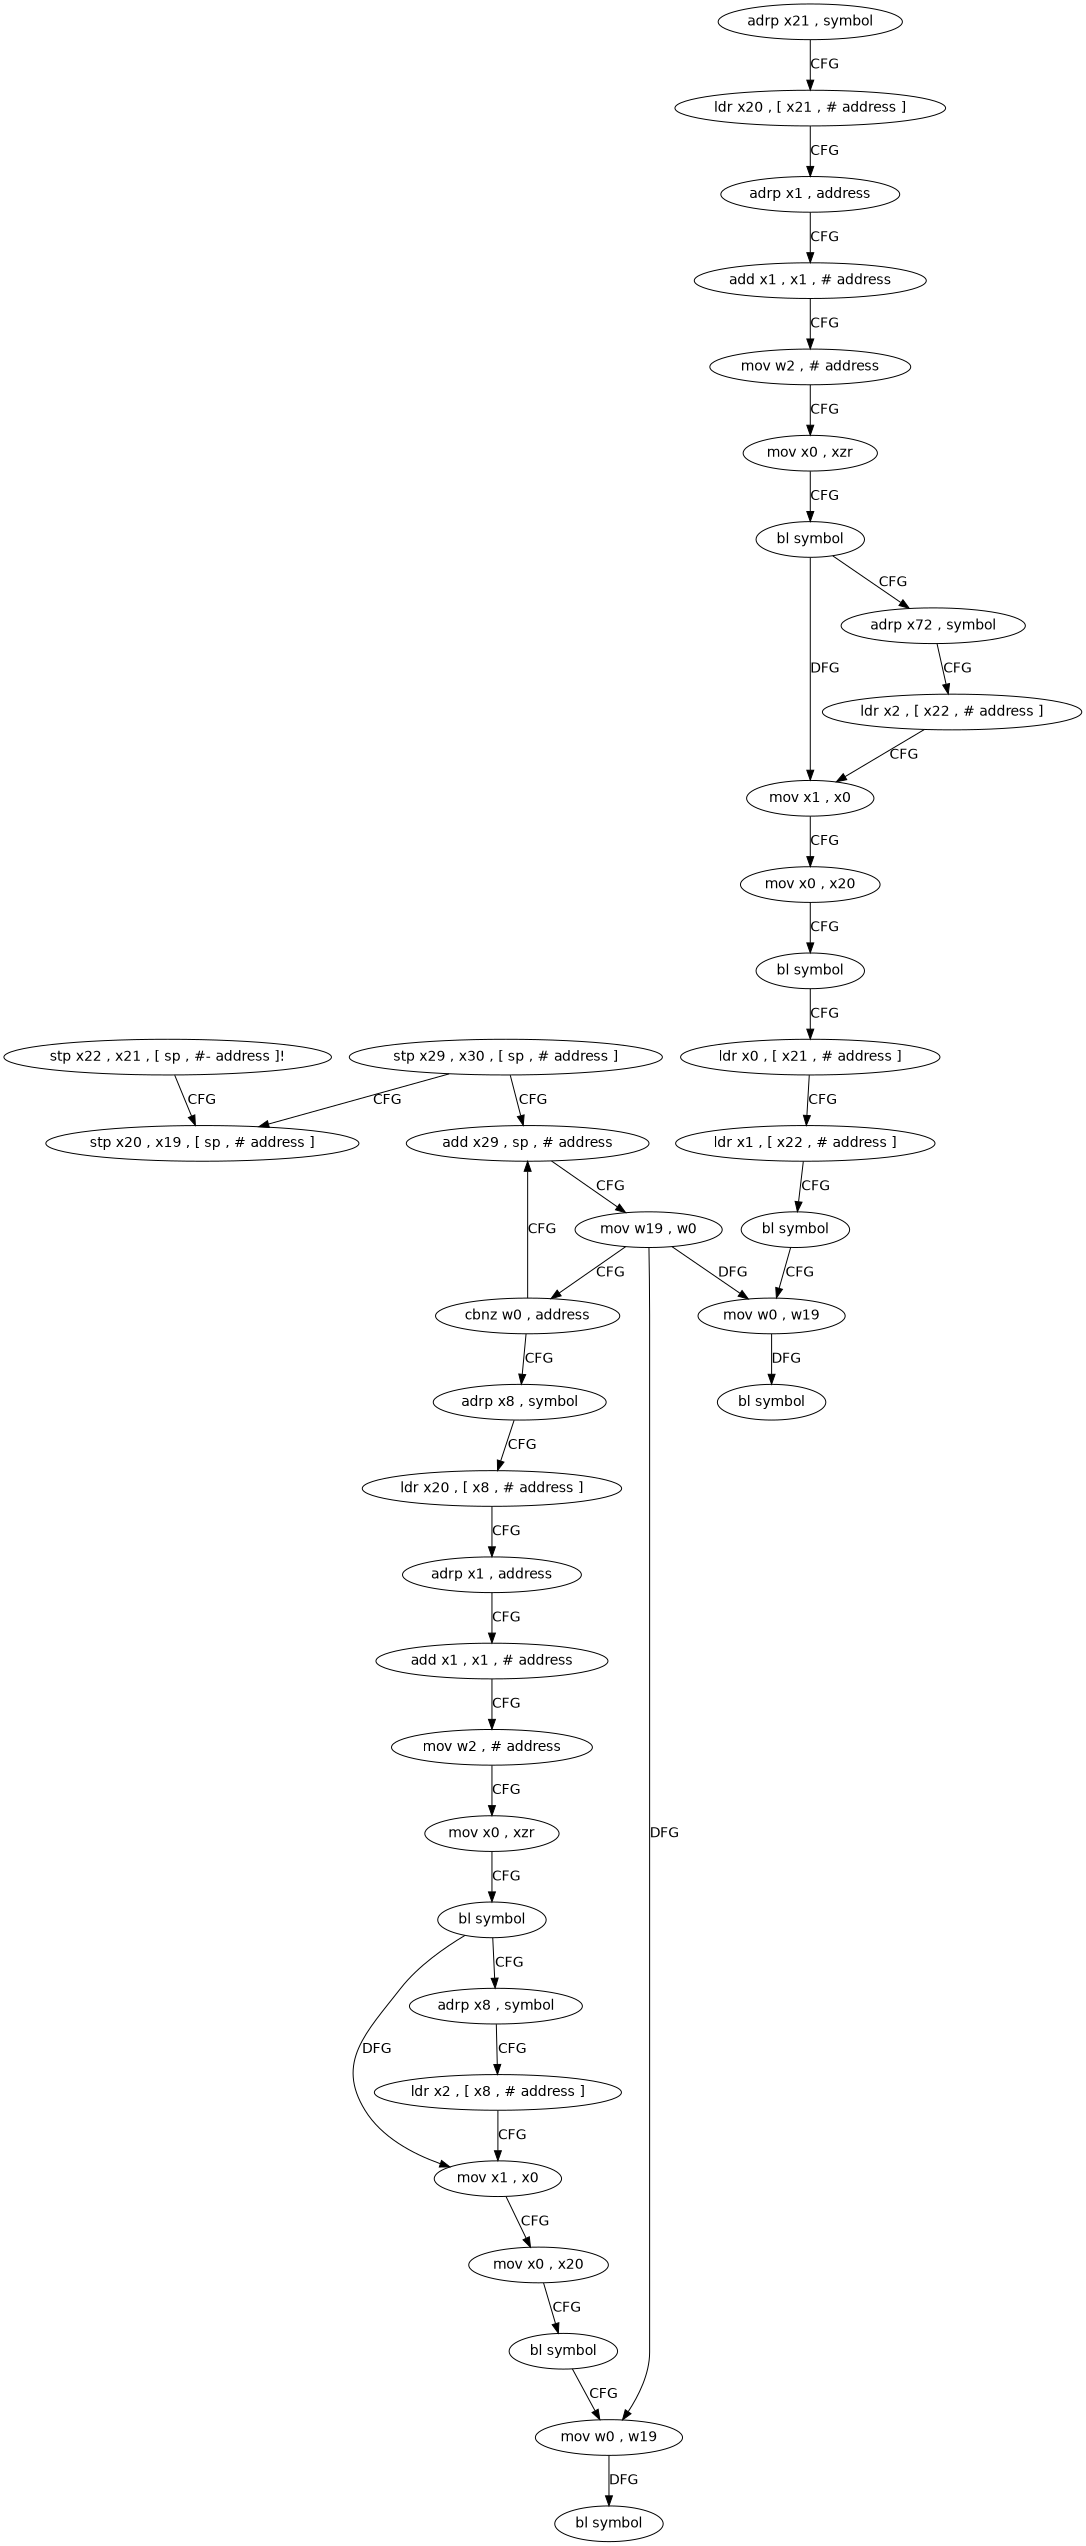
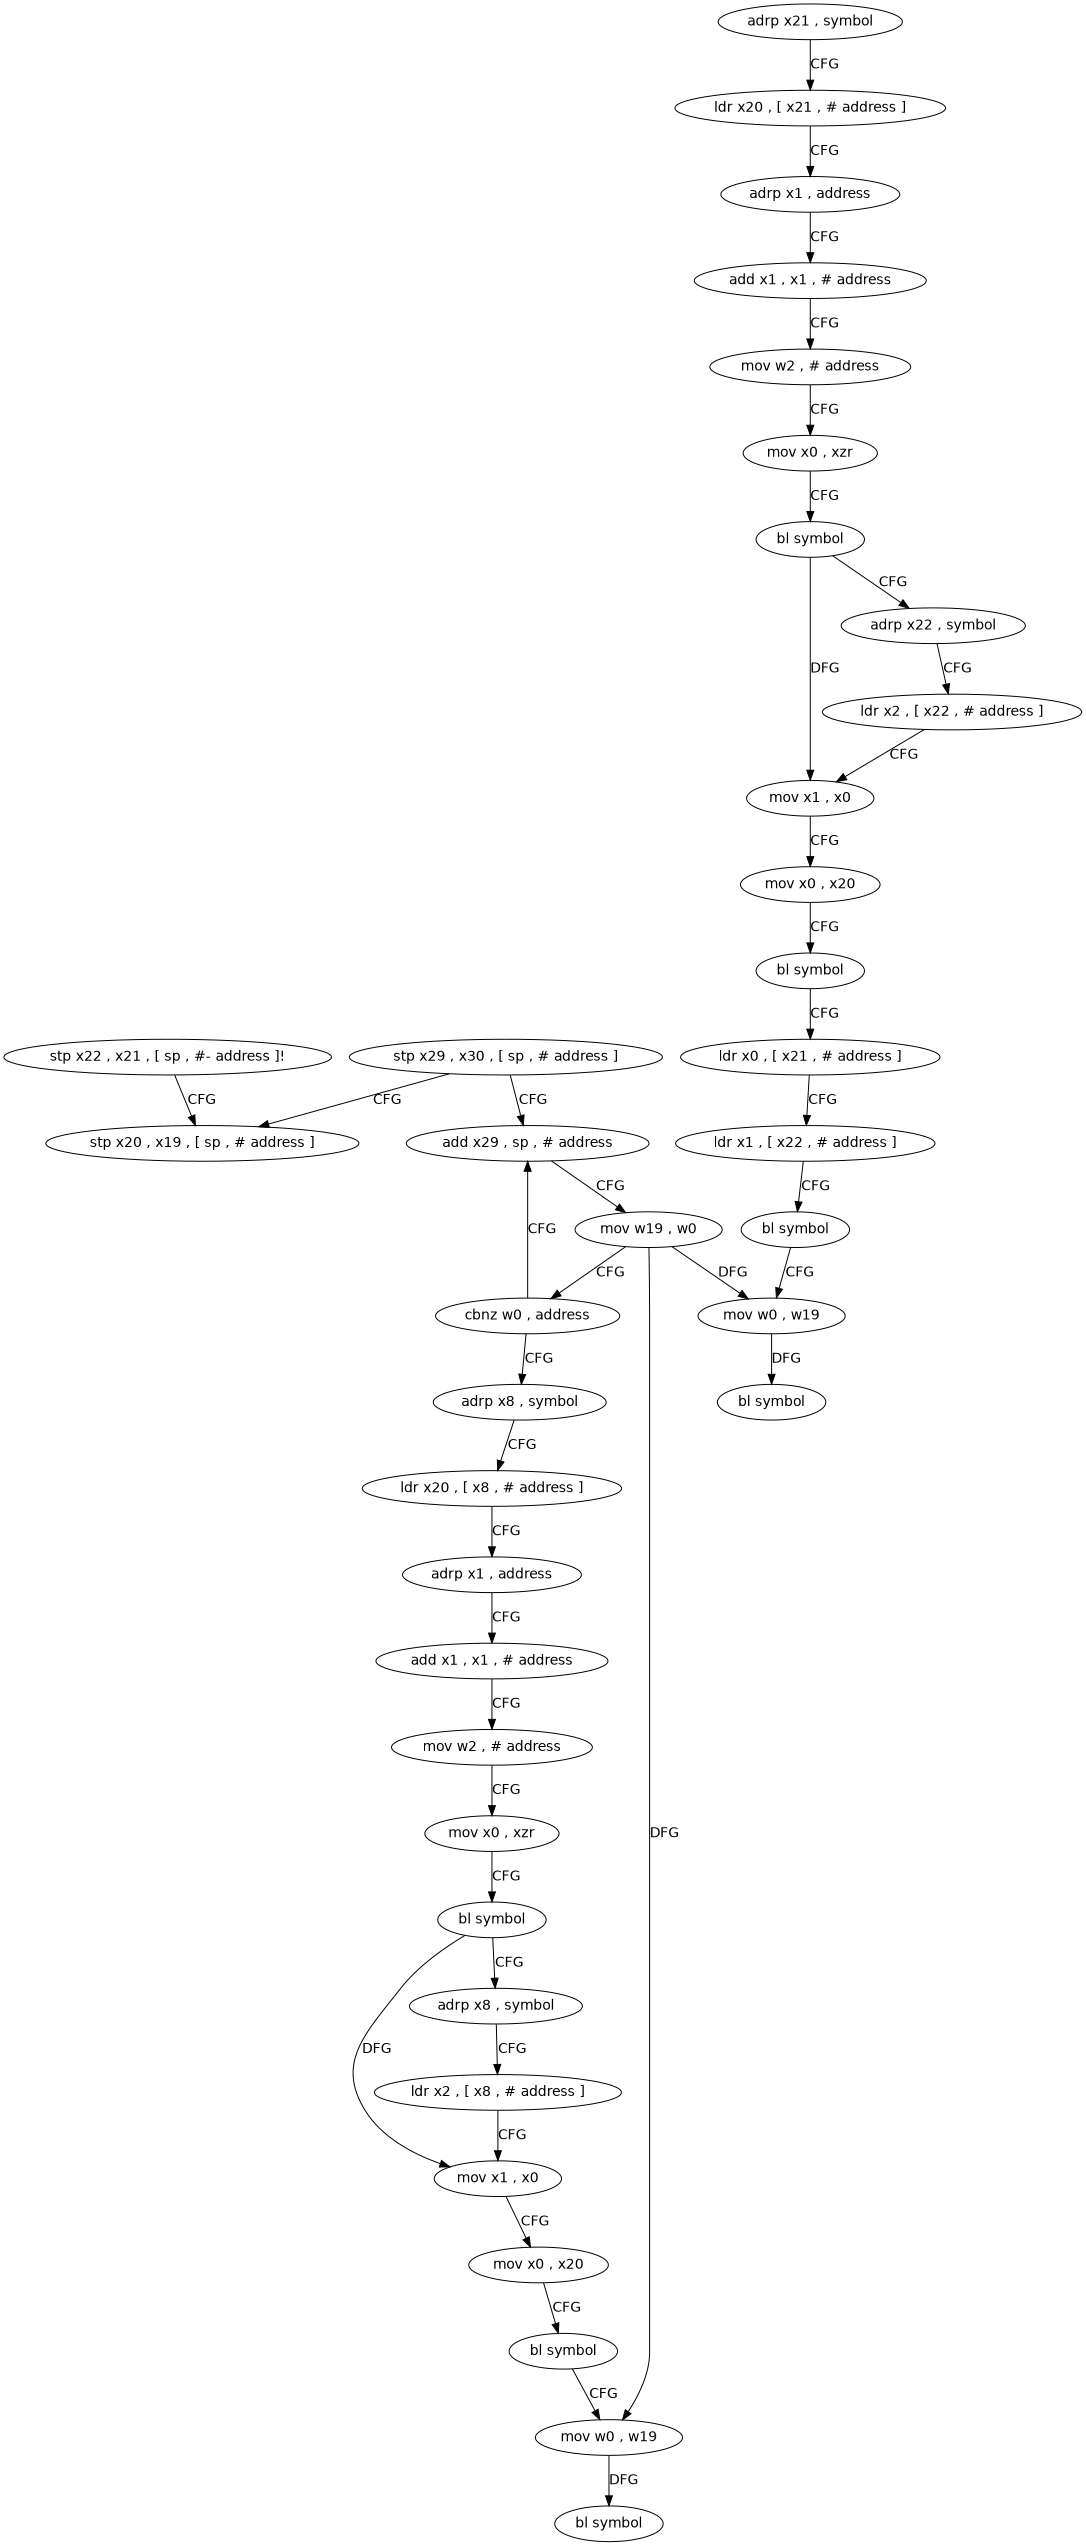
node "adrp x72 , symbol": label "adrp x72 , symbol" -> "adrp x22 , symbol"
